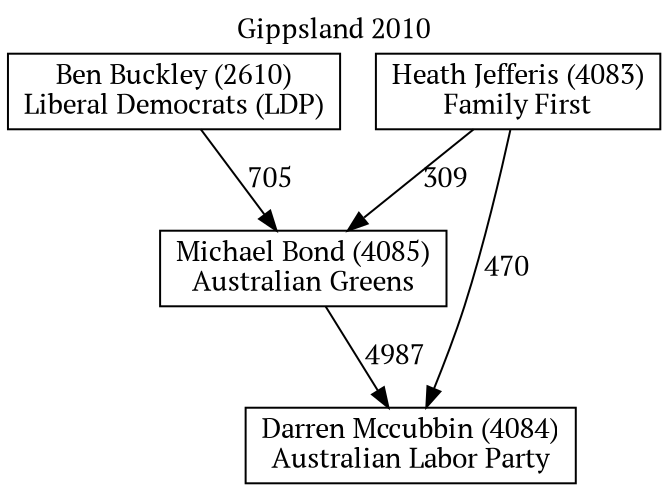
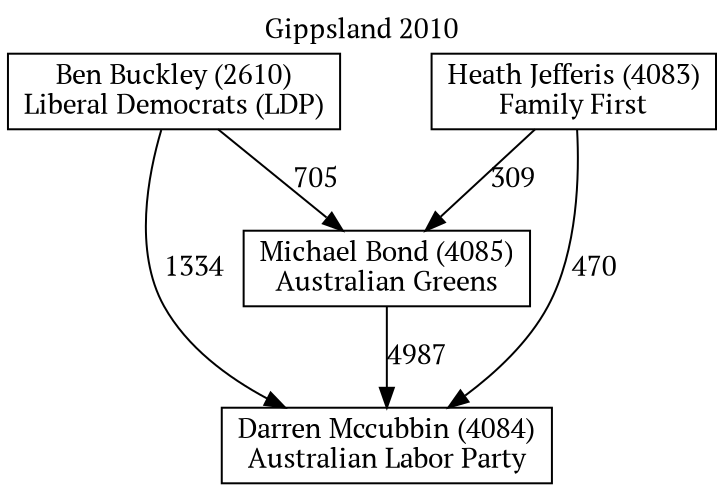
edge "Ben Buckley (2610) Liberal Democrats (LDP)" -> "Darren Mccubbin (4084) Australian Labor Party": added, label "1334"
